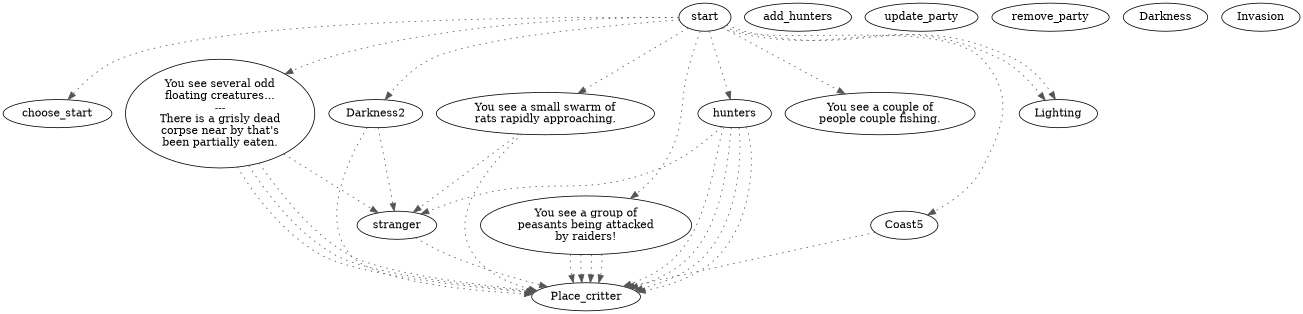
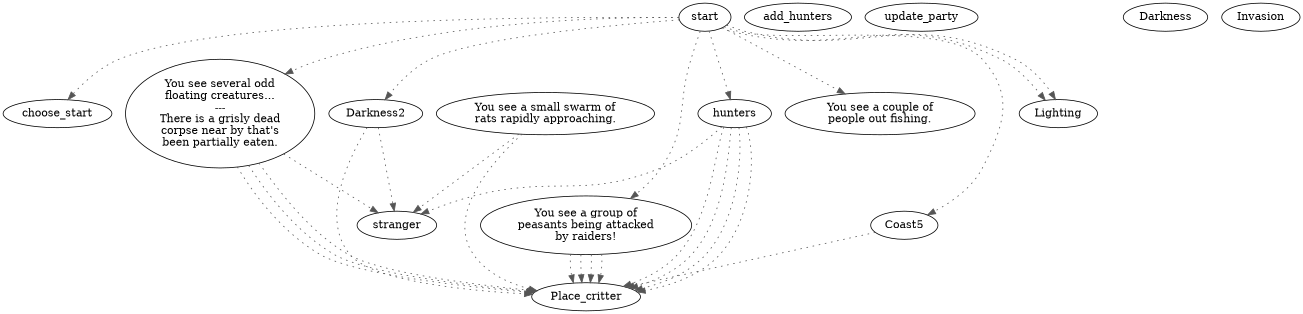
node "remove_party": removed
edge "start" -> "You see a small swarm of rats rapidly approaching.": removed
node "You see a couple of people couple fishing.": label "You see a couple of people couple fishing." -> "You see a couple of people out fishing."
edge "stranger" -> "Place_critter": removed
